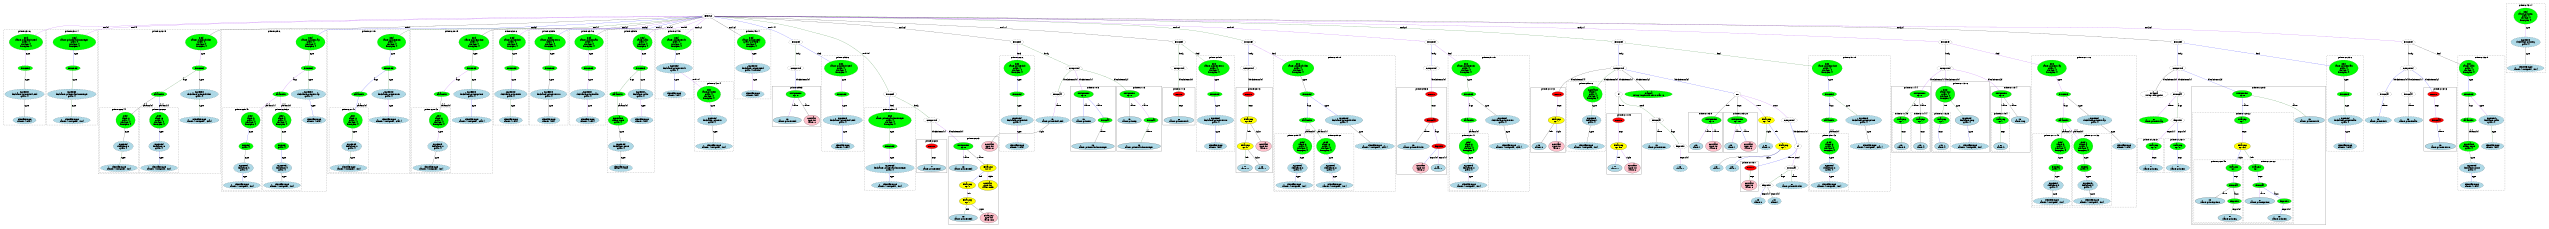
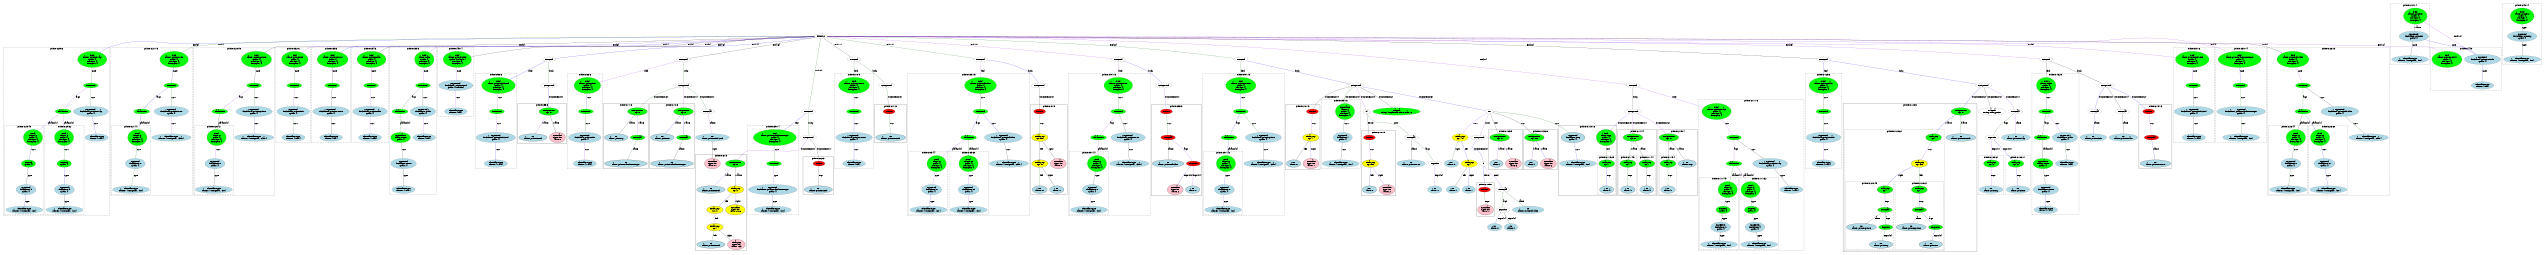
edge "Decl name: prime_result quals: [] storage: [] funcspec: []" -- "TypeDecl declname: prime_result quals: []": now "TypeDecl declname: prime_x quals: []" -- "TypeDecl declname: prime_result quals: []"
edge "Decl name: prime_x quals: [] storage: [] funcspec: []" -- "TypeDecl declname: prime_x quals: []": label "type" -> "rvalue"
edge "Decl name: tmp quals: [] storage: [] funcspec: []" -- "TypeDecl declname: tmp quals: []": now "For" -- "TypeDecl declname: tmp quals: []"
node "ID name: prime_swap": fillcolor green -> lightblue
